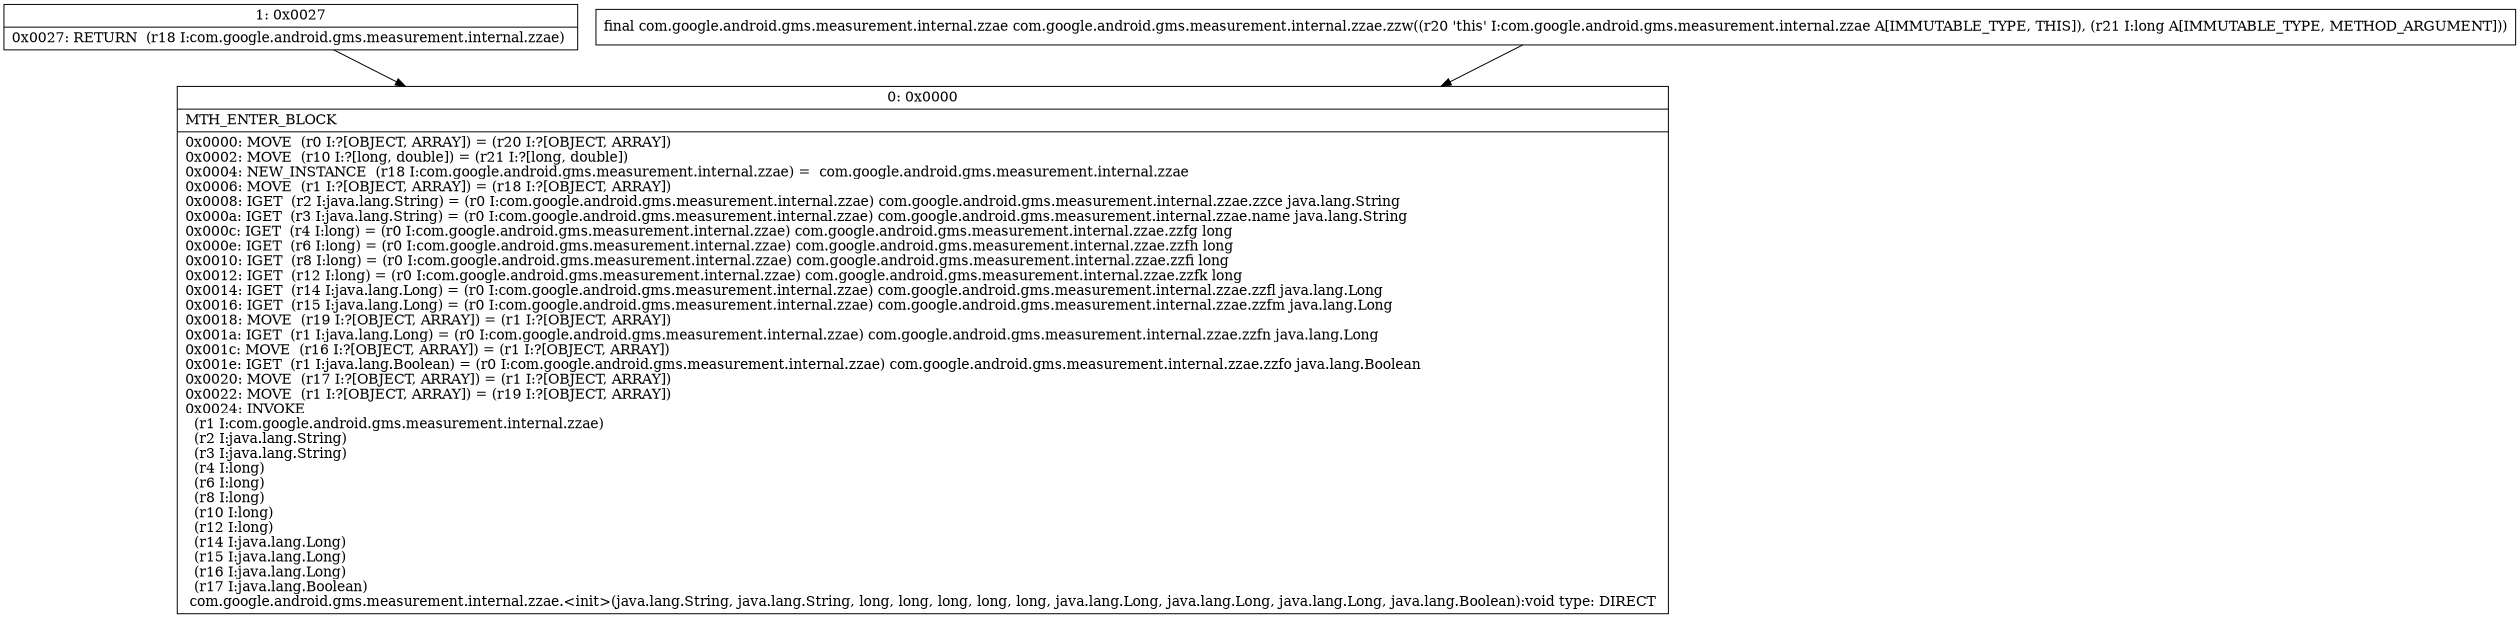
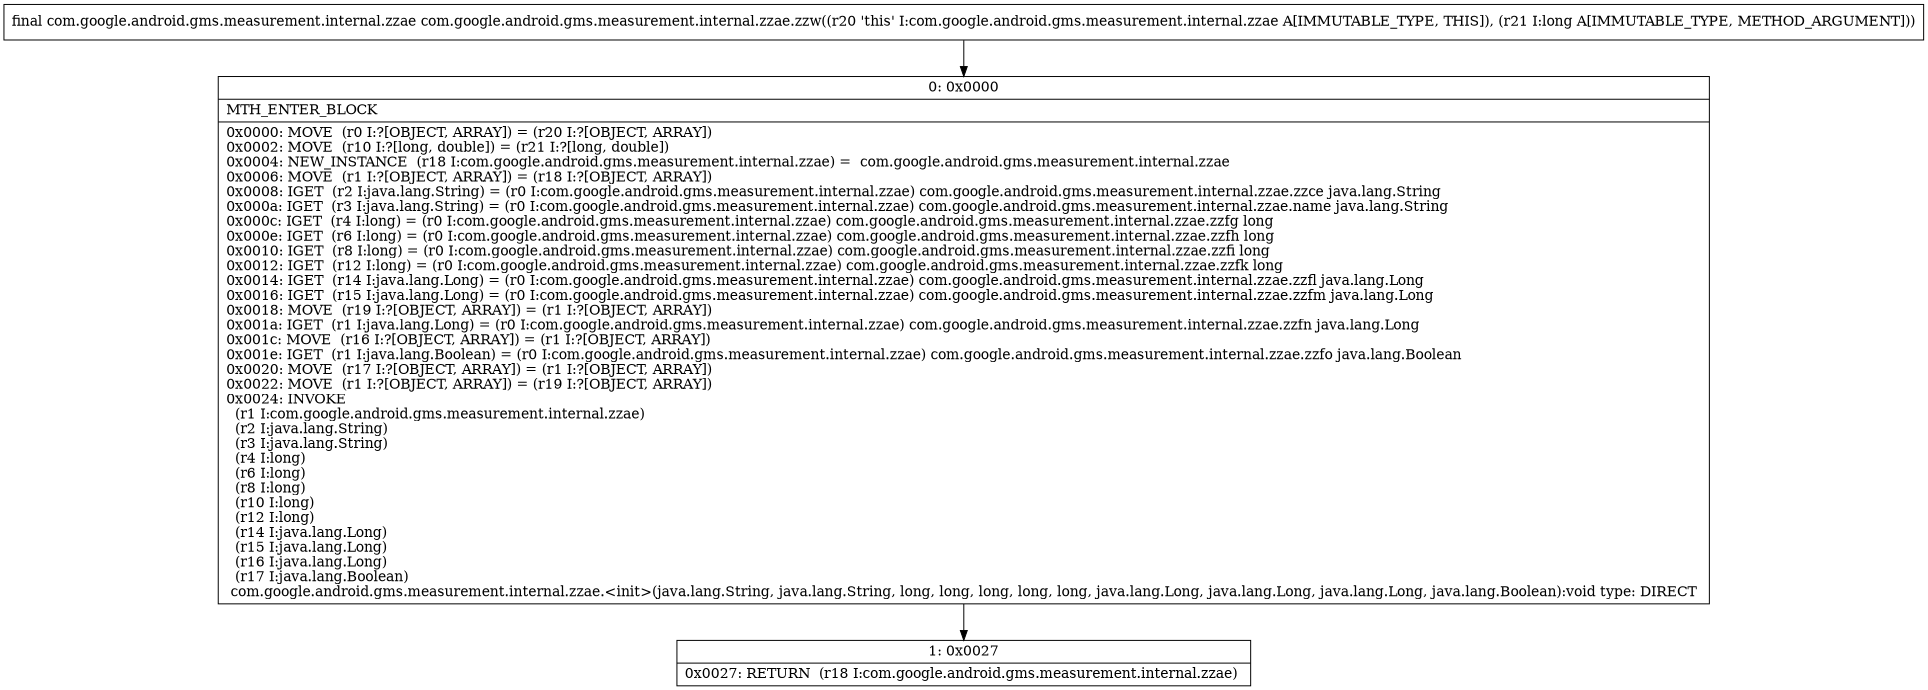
edge "1: 0x0027" -> "0: 0x0000": reversed
